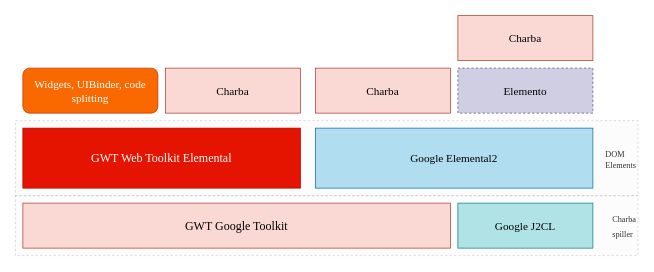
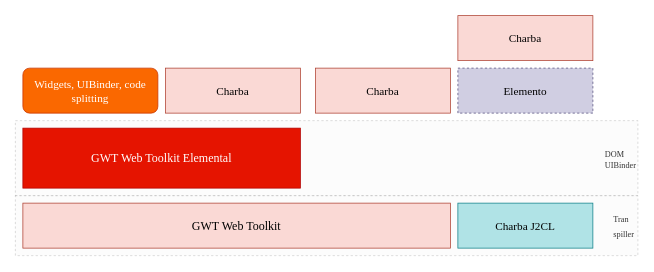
node "Google Elemental2": removed
node "DOM Elements": label "DOM Elements" -> "DOM UIBinder"
node "GWT Google Toolkit": label "GWT Google Toolkit" -> "GWT Web Toolkit"
node "Google J2CL": label "Google J2CL" -> "Charba J2CL"
node "Charba spiller": label "Charba spiller" -> "Tran spiller"
